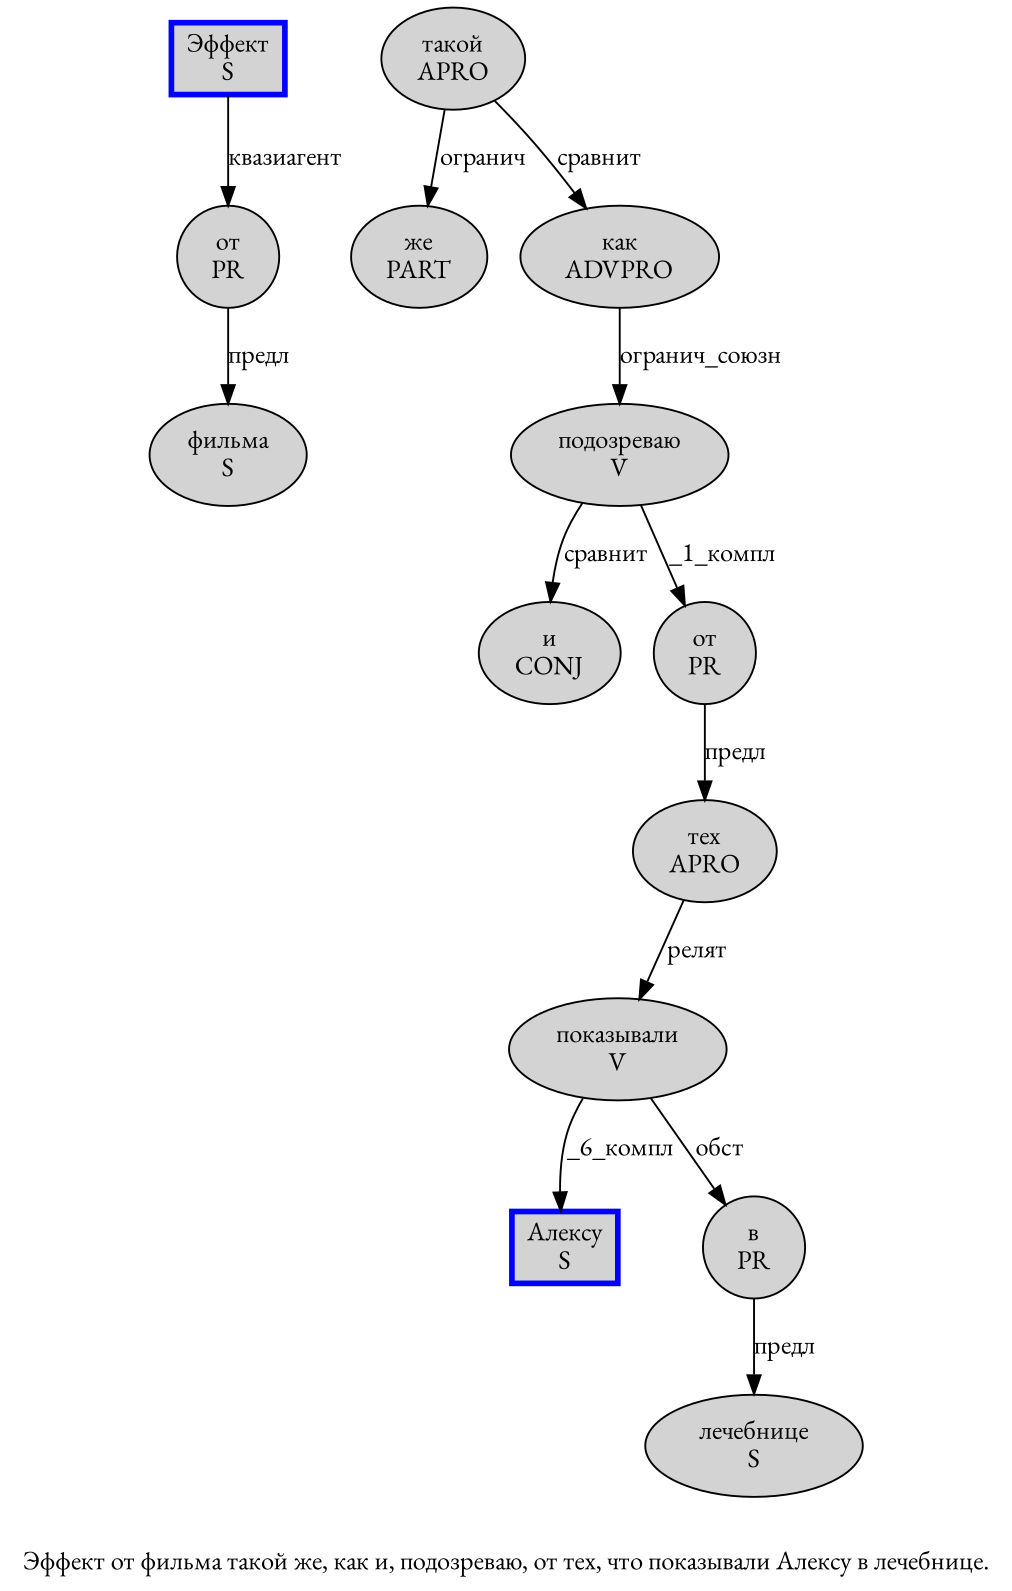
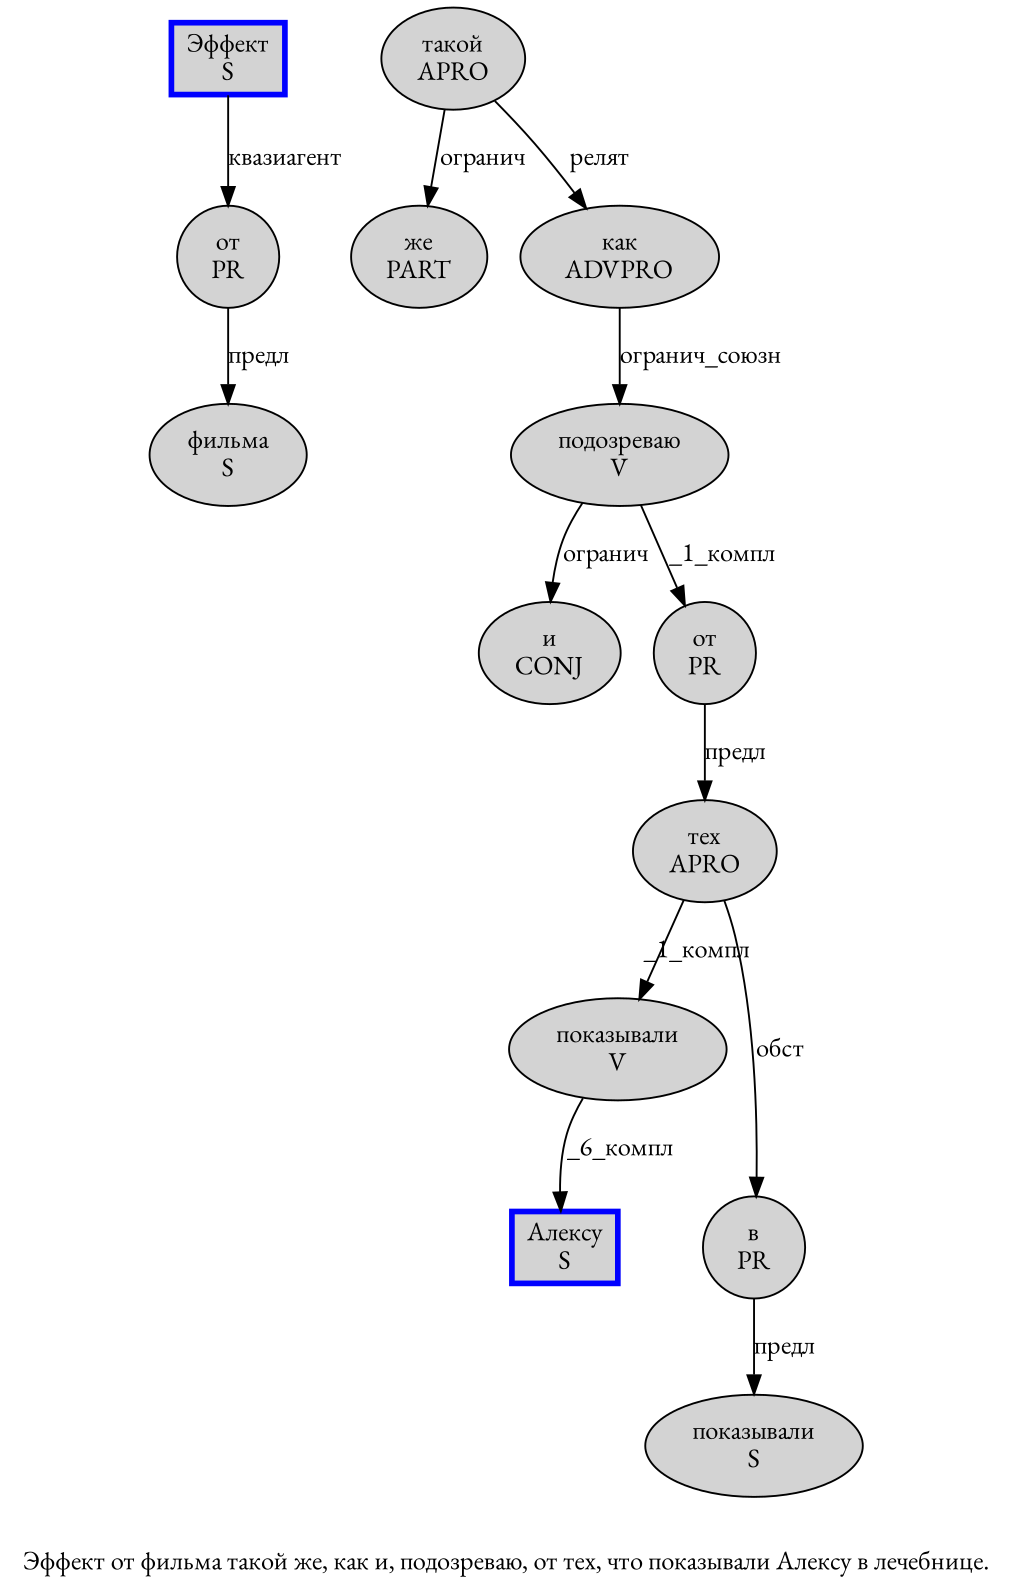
edge "такой APRO" -> "как ADVPRO": label "сравнит" -> "релят"
edge "подозреваю V" -> "и CONJ": label "сравнит" -> "огранич"
edge "тех APRO" -> "показывали V": label "релят" -> "_1_компл"
edge "показывали V" -> "в PR": now "тех APRO" -> "в PR"
node "лечебнице S": label "лечебнице S" -> "показывали S"
